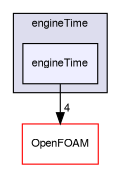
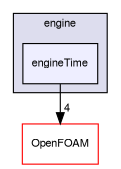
cluster "engineTime": label "engineTime" -> "engine"
